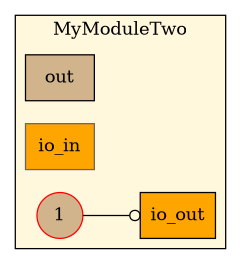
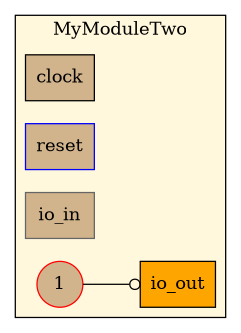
node "out": label "out" -> "clock"
node "reset": added
node "io_in": fillcolor orange -> tan
